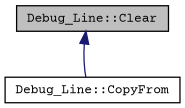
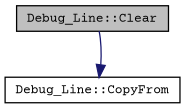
edge "Debug_Line::CopyFrom" -> "Debug_Line::Clear": reversed
